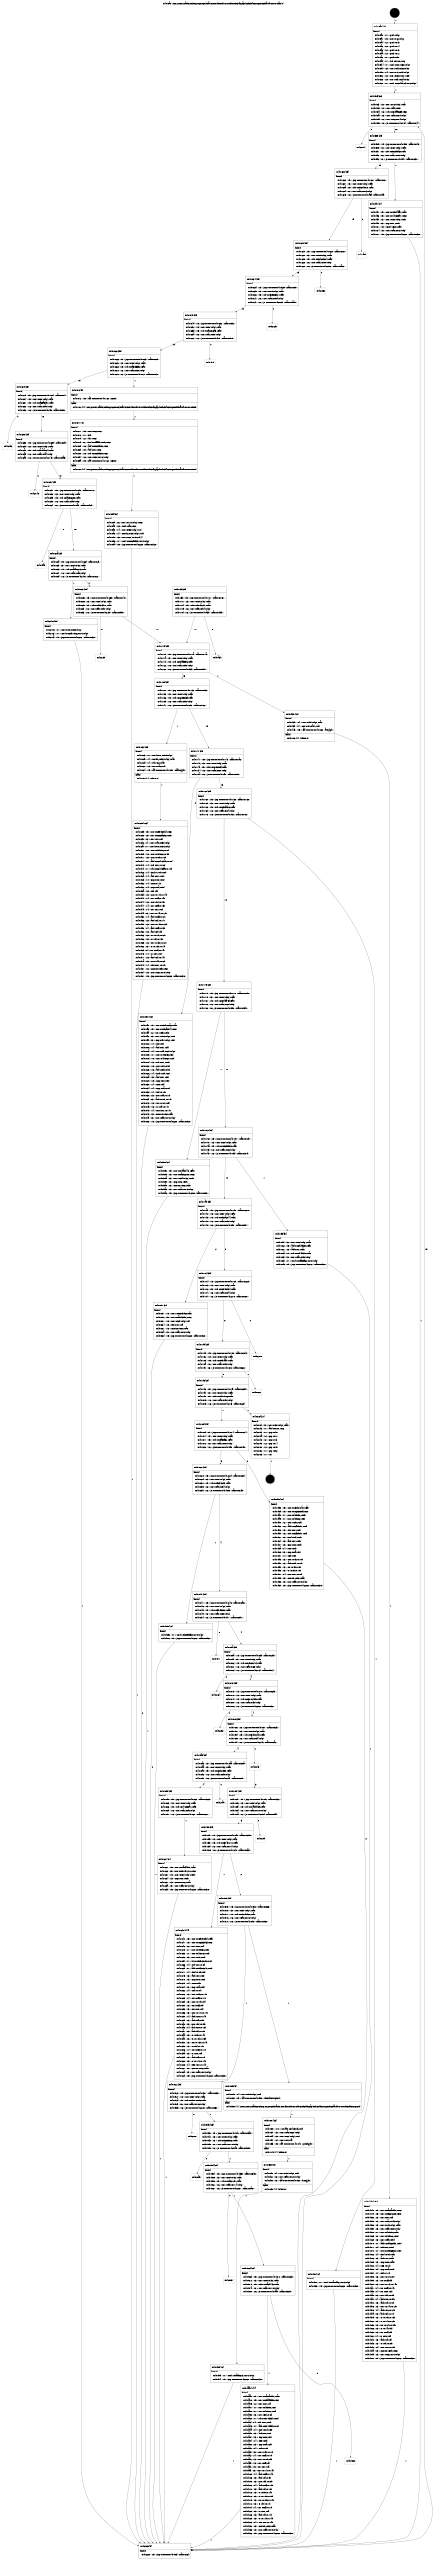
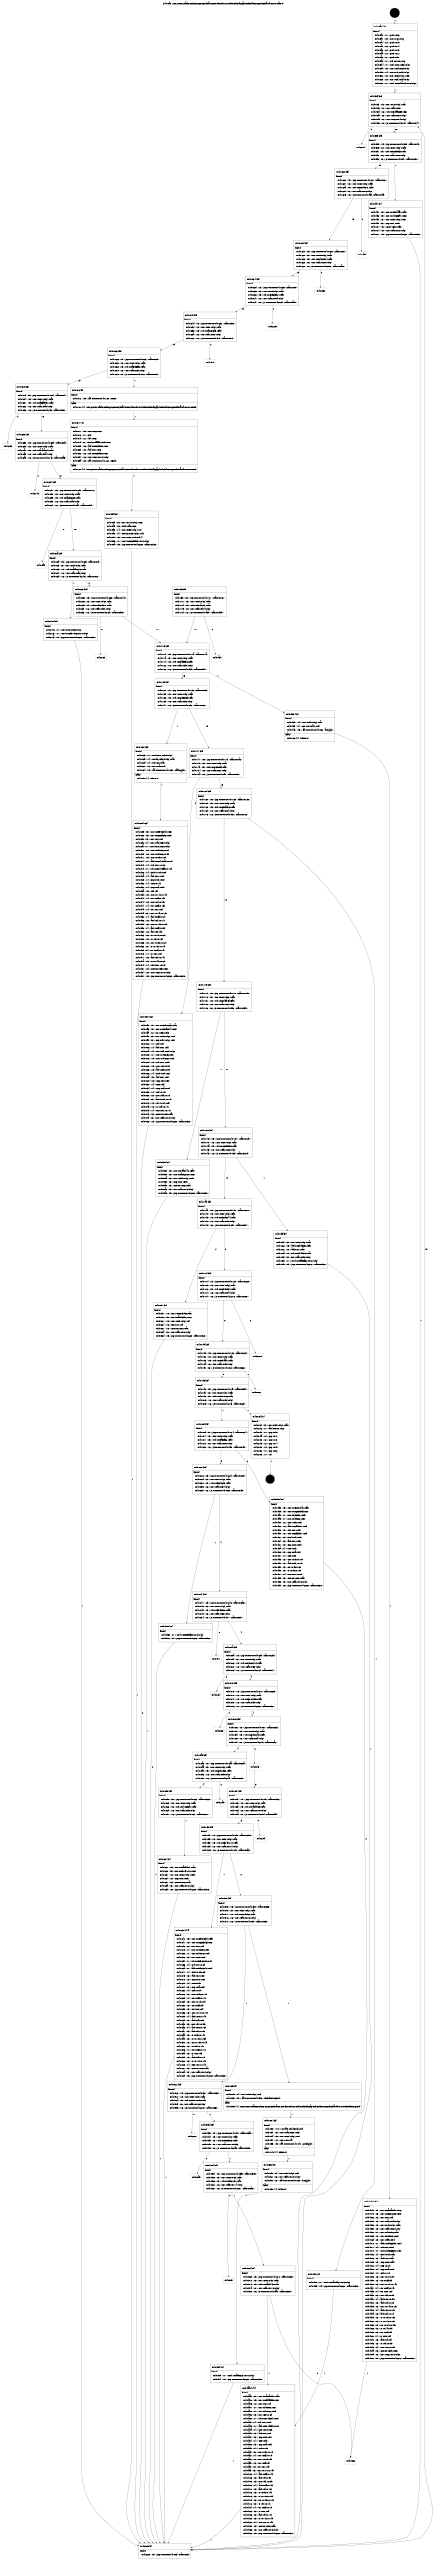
edge "0x401d8c [12]" -> "0x4022c8 [5]": now "0x401d8c [12]" -> "0x401aab [144]"
edge "0x401b48 [157]" -> "0x4022c8 [5]": now "0x401b48 [157]" -> "0x401986"
